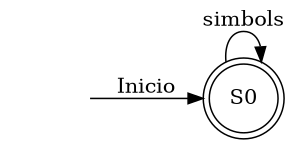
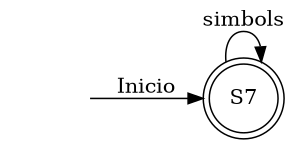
node "S0": label "S0" -> "S7"
